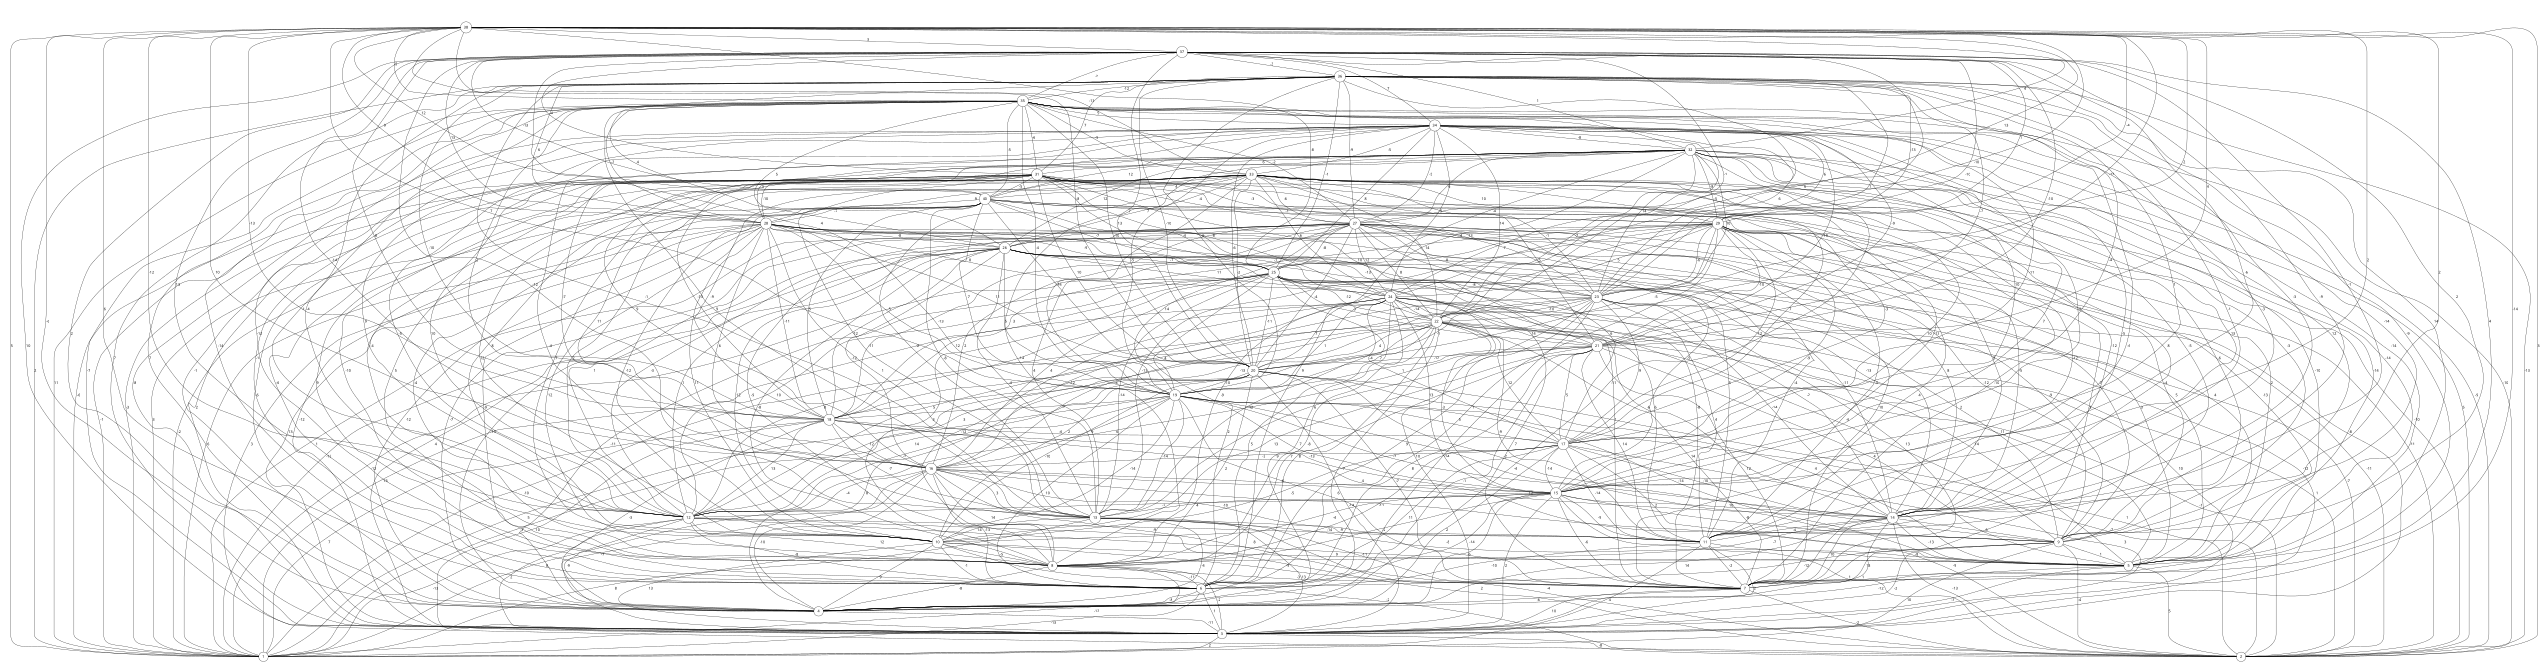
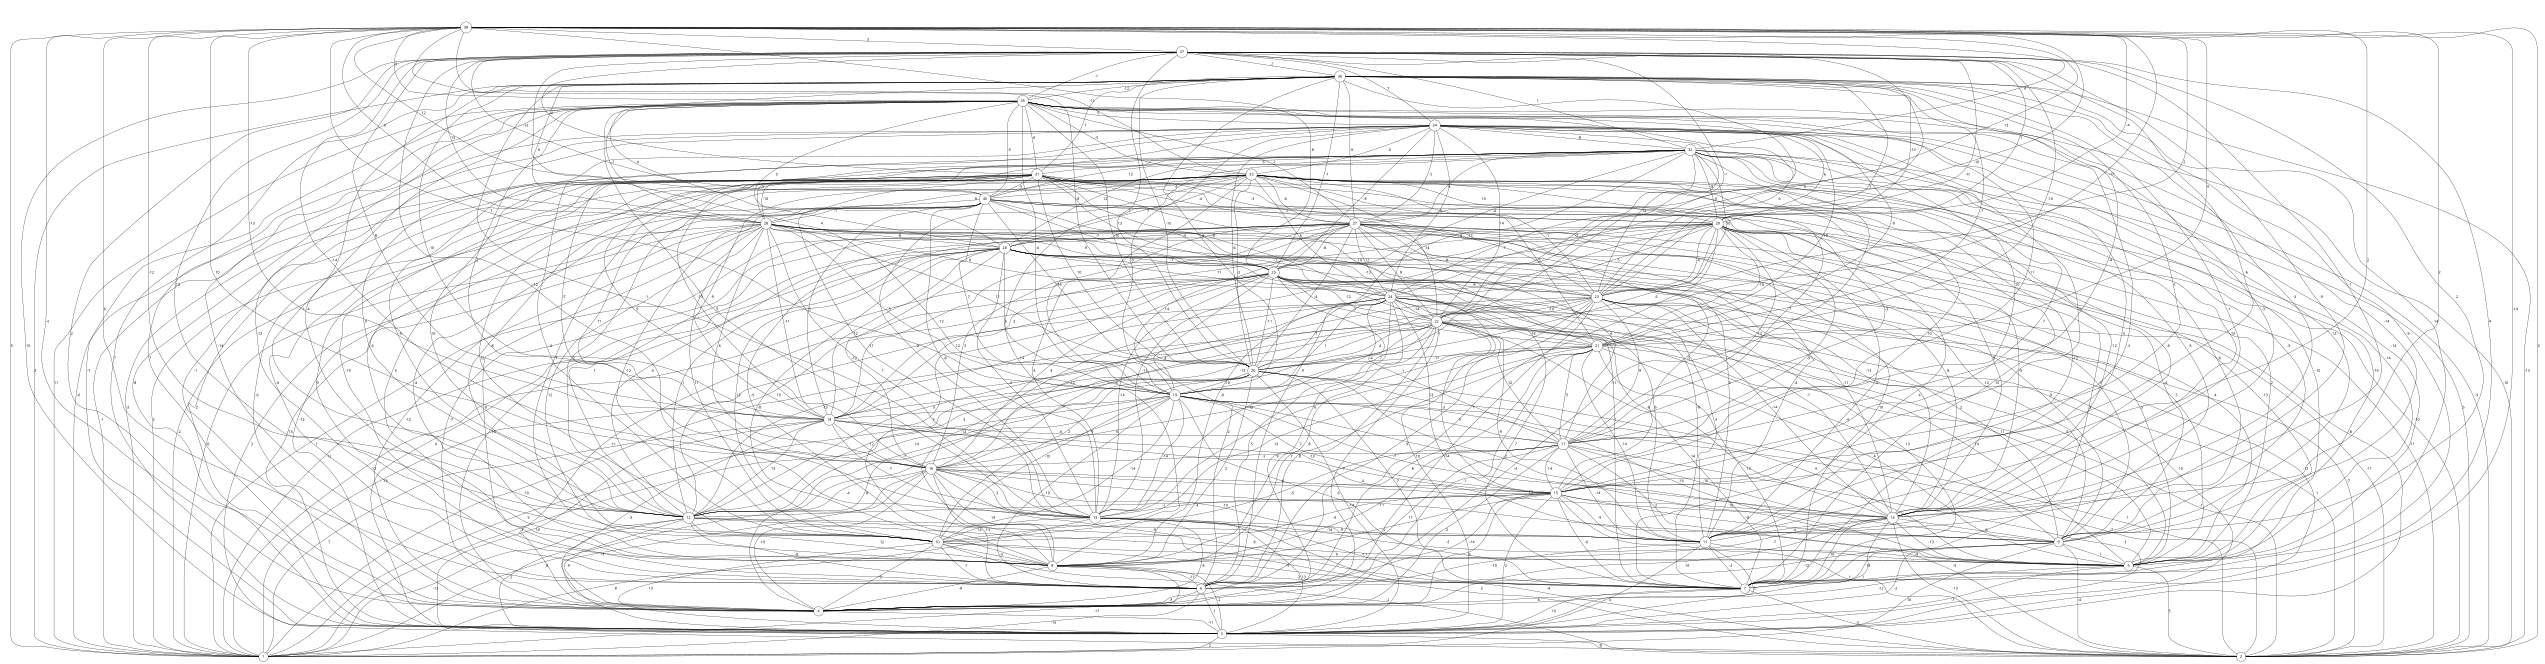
edge "31" -- "15": removed, label "-13"
edge "34" -- "6": removed, label "-1"
edge "23" -- "5": added, label "-5"
edge "24" -- "12": label "8" -> "-13"
